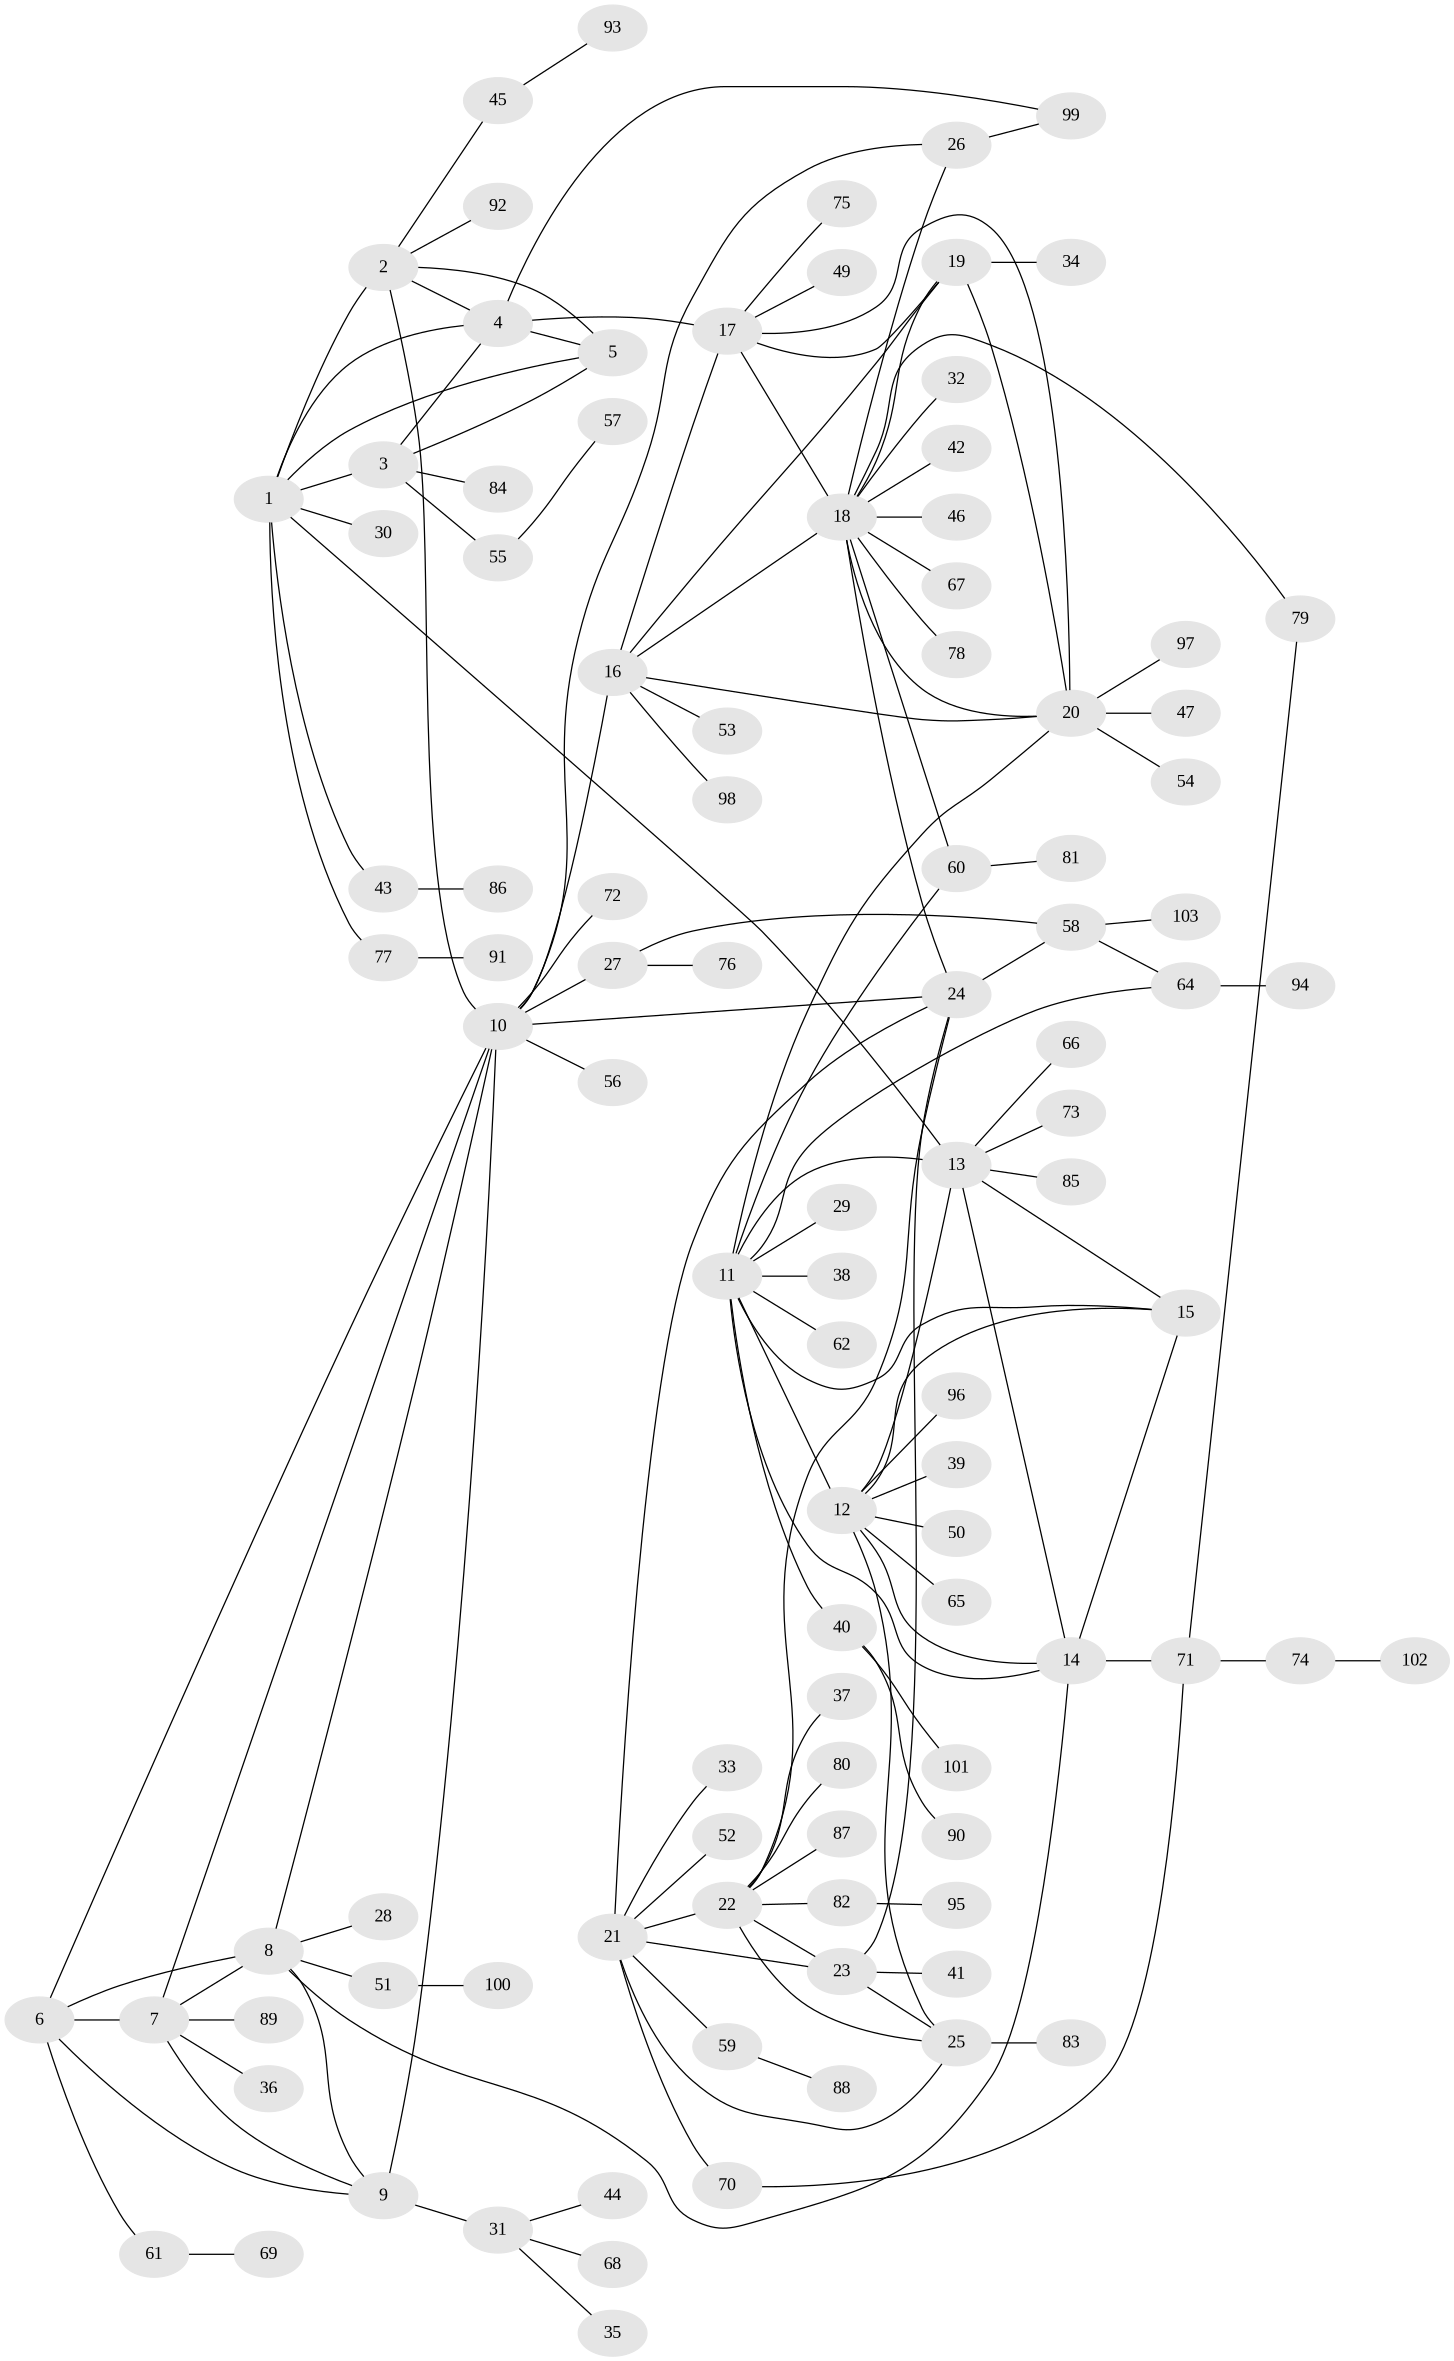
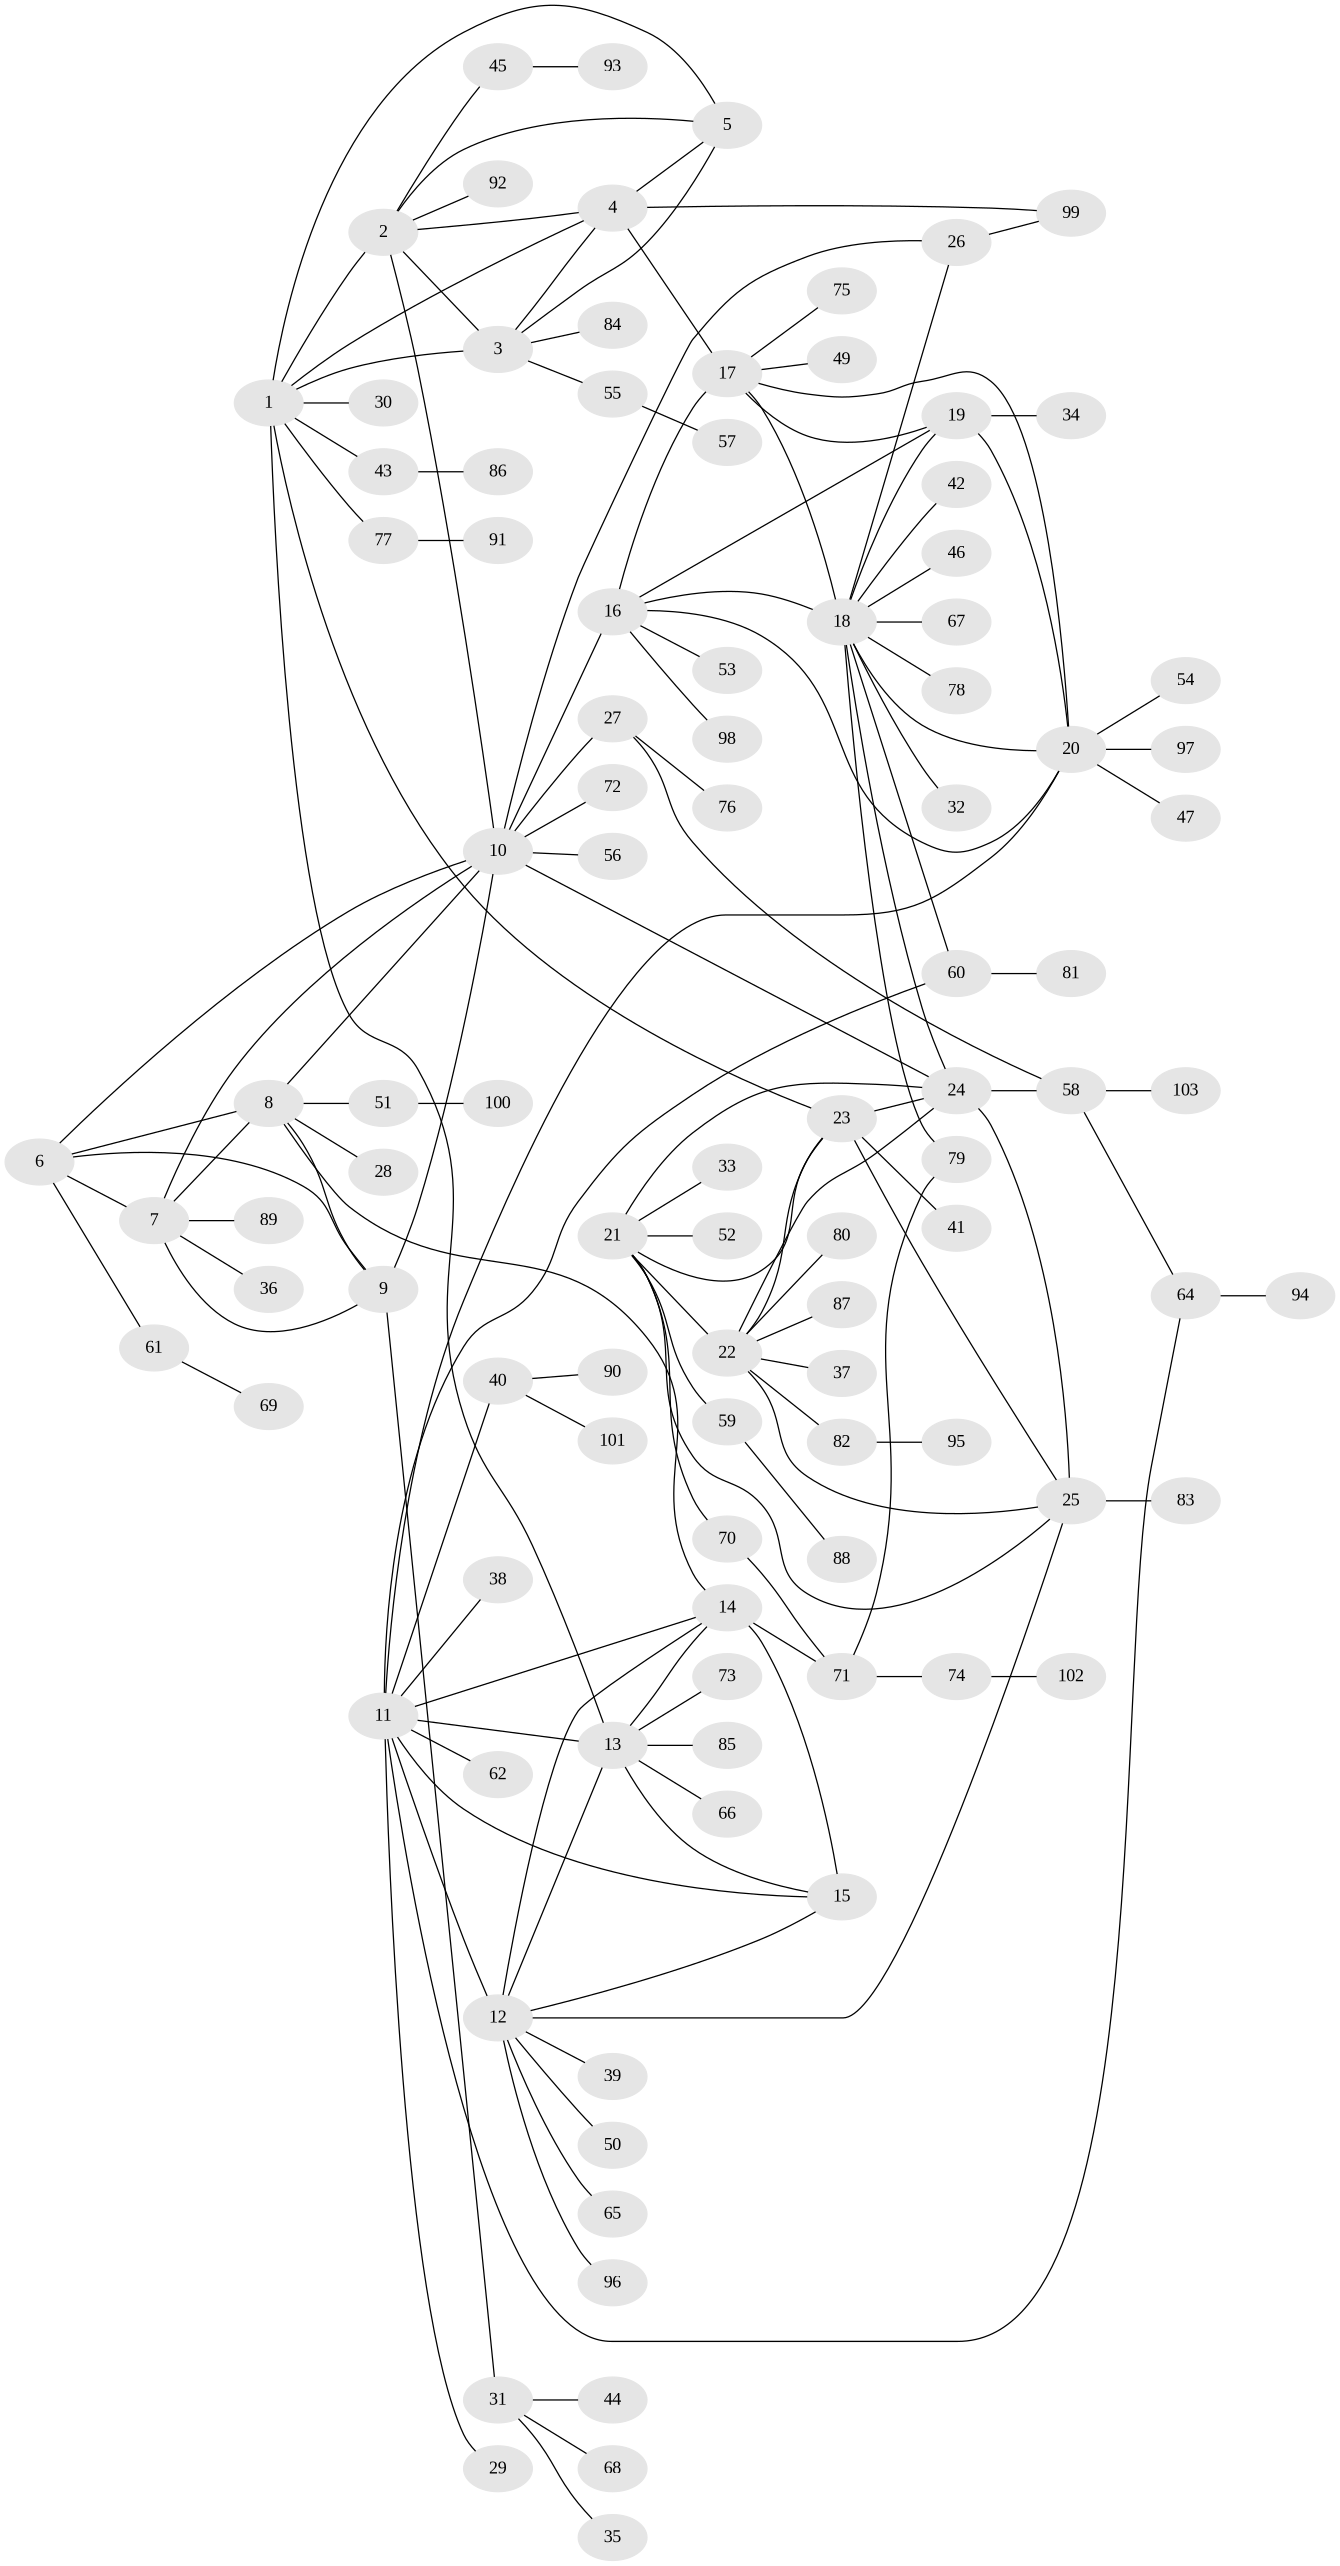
edge "2" -- "3": added
edge "1" -- "23": added
edge "24" -- "25": added
